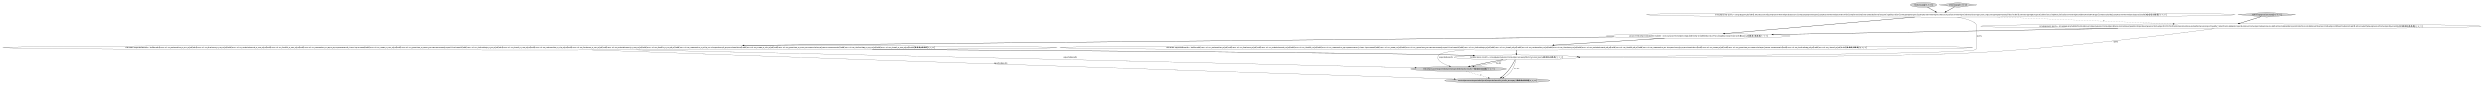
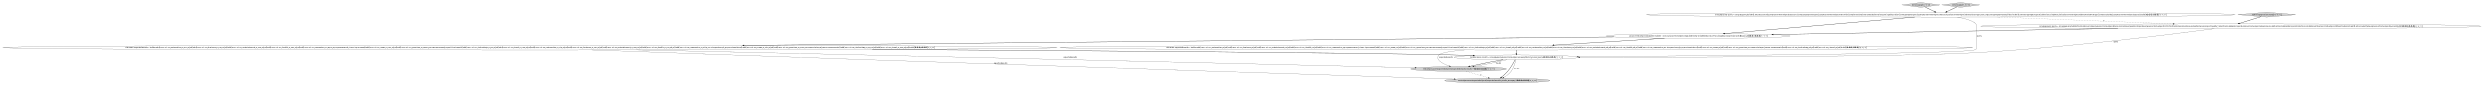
node "testGroupBy['0', '1', '0']": shape ellipse -> diamond
